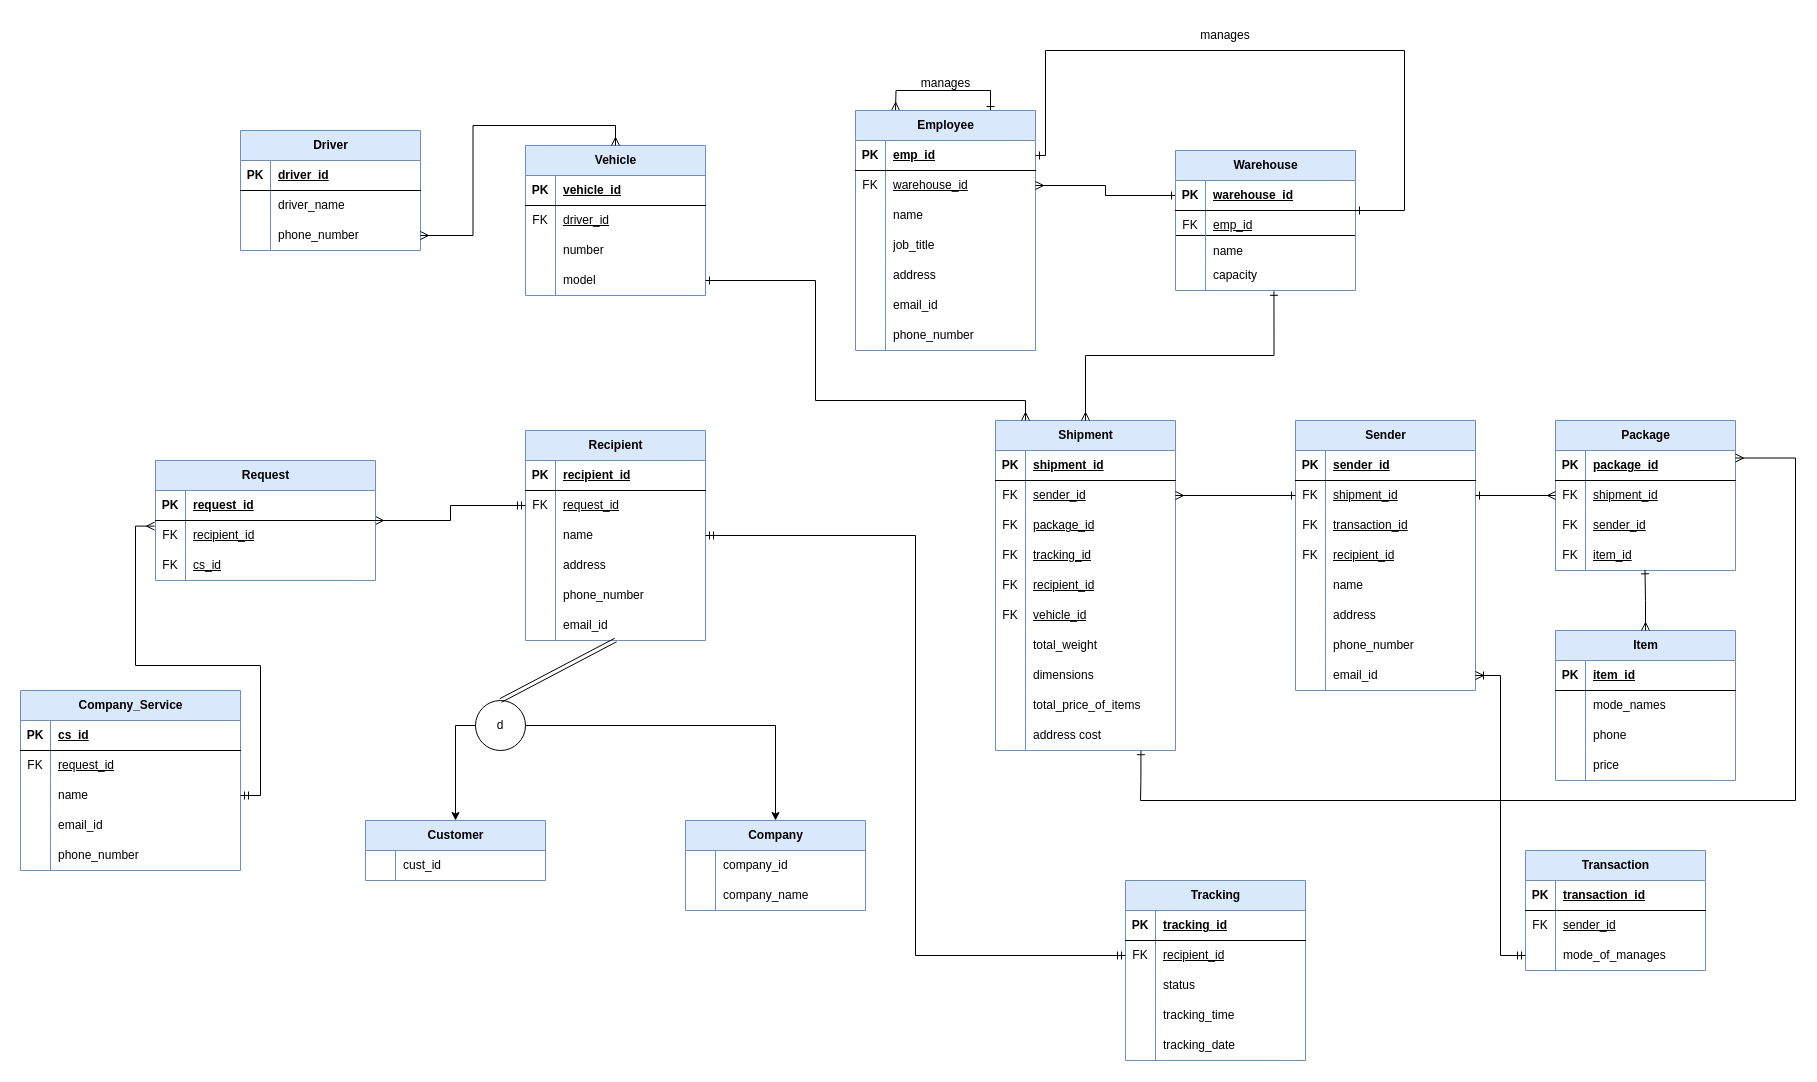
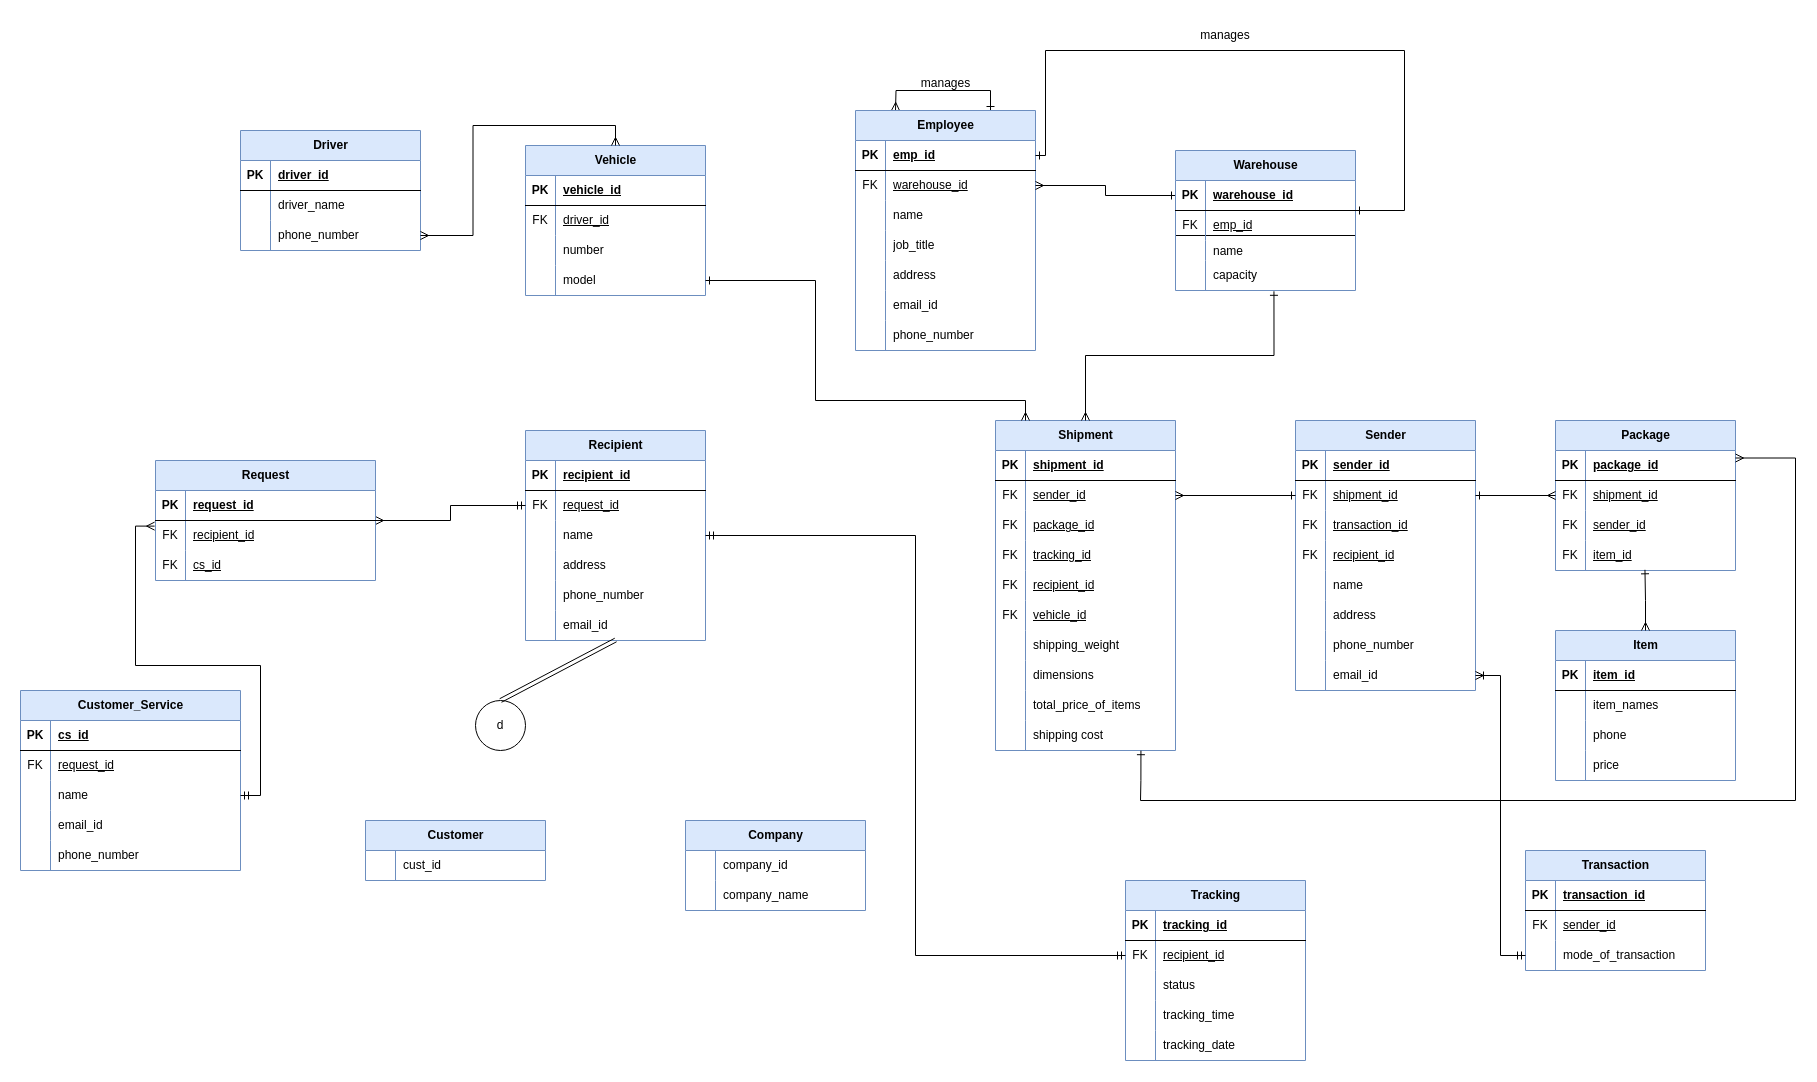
node "total_weight": label "total_weight" -> "shipping_weight"
node "Company_Service": label "Company_Service" -> "Customer_Service"
node "mode_names": label "mode_names" -> "item_names"
edge "d" -> "Company": removed
node "address cost": label "address cost" -> "shipping cost"
edge "d" -> "Customer": removed
node "mode_of_manages": label "mode_of_manages" -> "mode_of_transaction"
